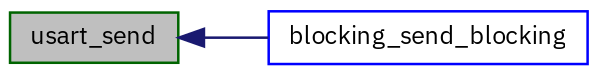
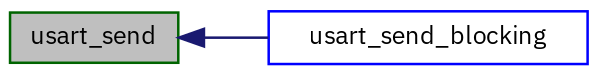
node "blocking_send_blocking": label "blocking_send_blocking" -> "usart_send_blocking"
